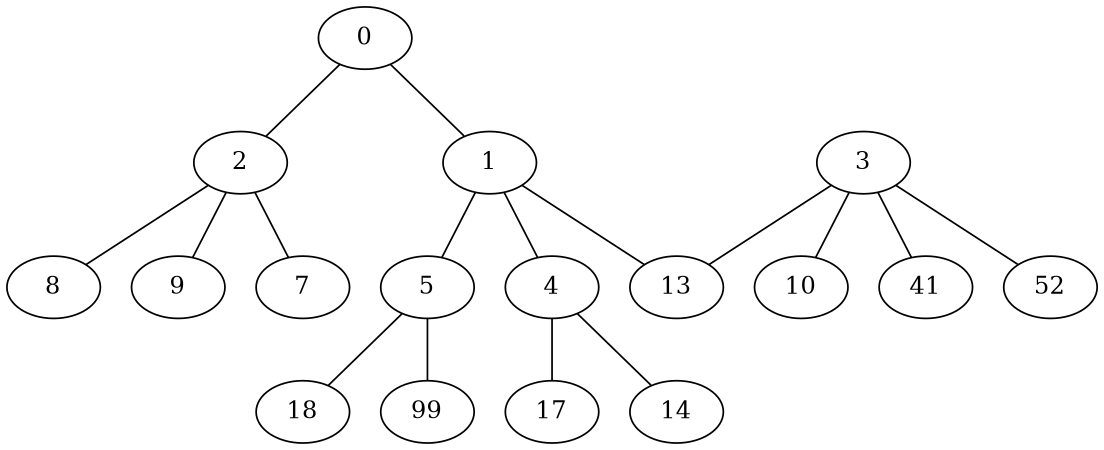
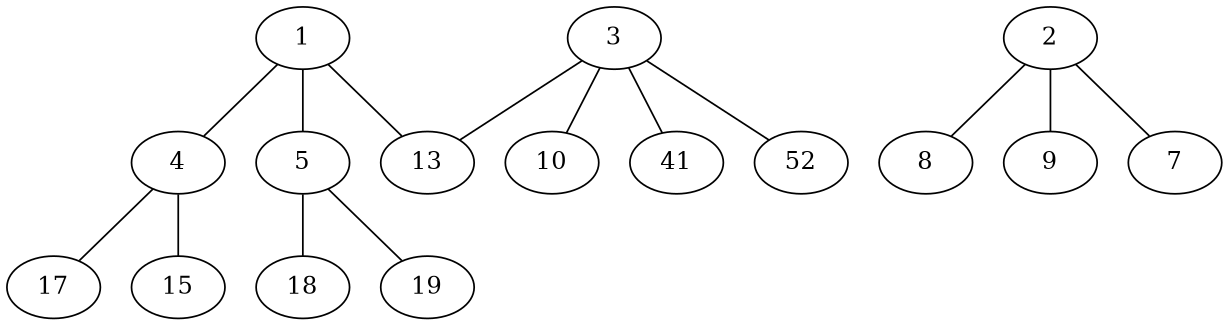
node "0": removed
node "99": label "99" -> "19"
node "14": label "14" -> "15"
